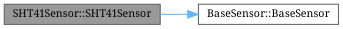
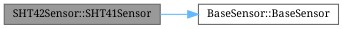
node "SHT41Sensor::SHT41Sensor": label "SHT41Sensor::SHT41Sensor" -> "SHT42Sensor::SHT41Sensor"
